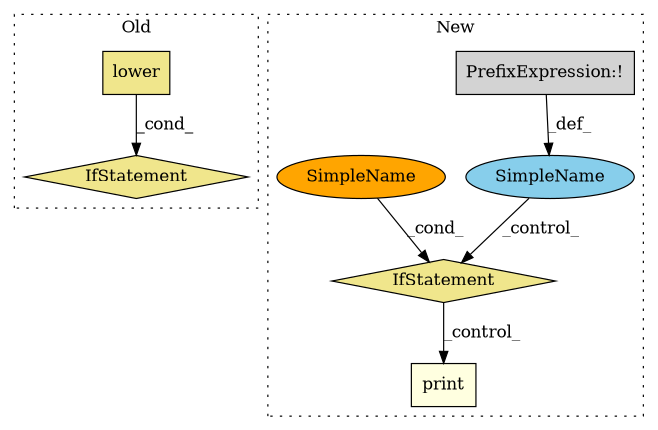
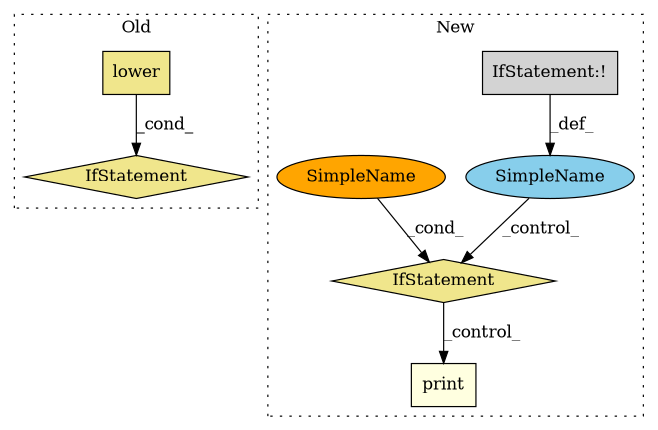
node "PrefixExpression:!": label "PrefixExpression:!" -> "IfStatement:!"
